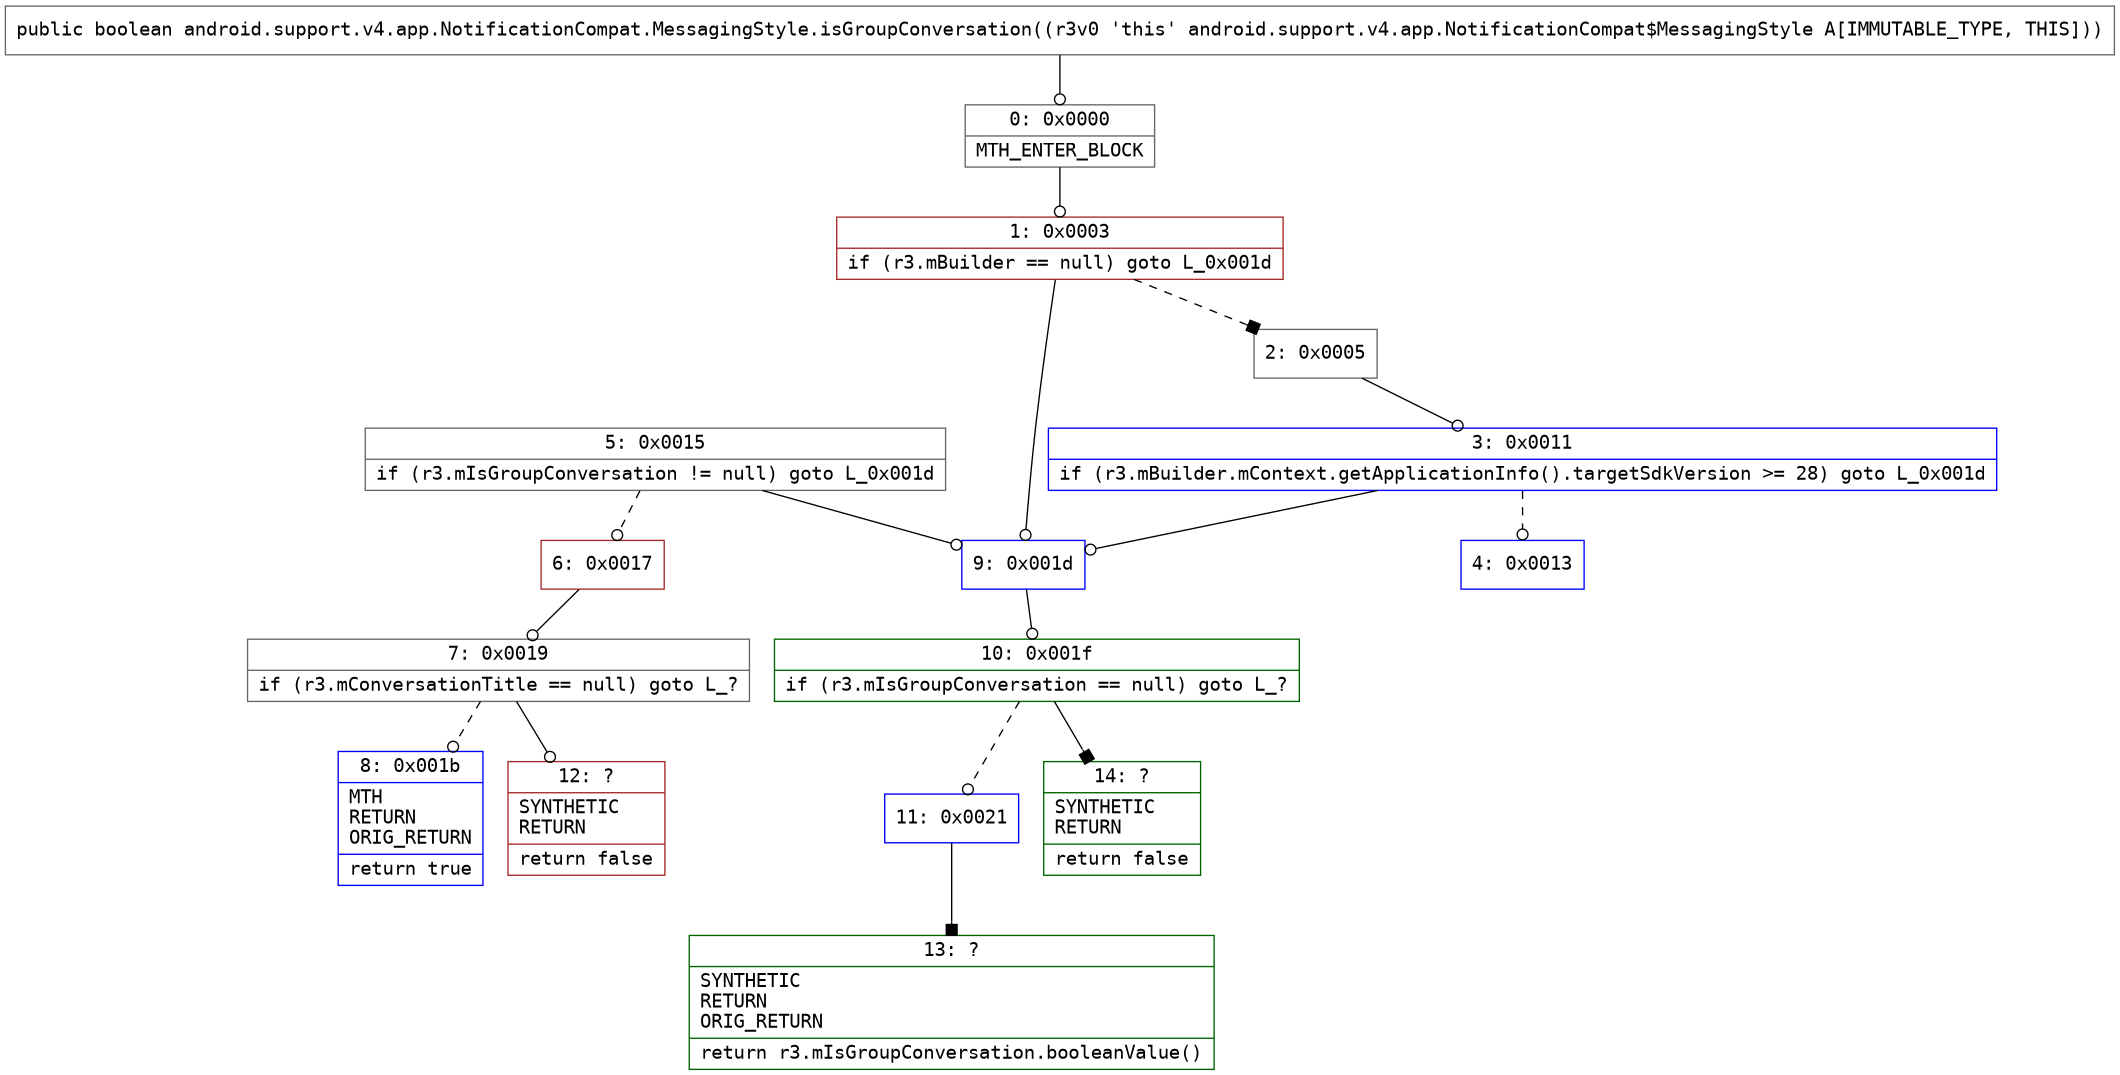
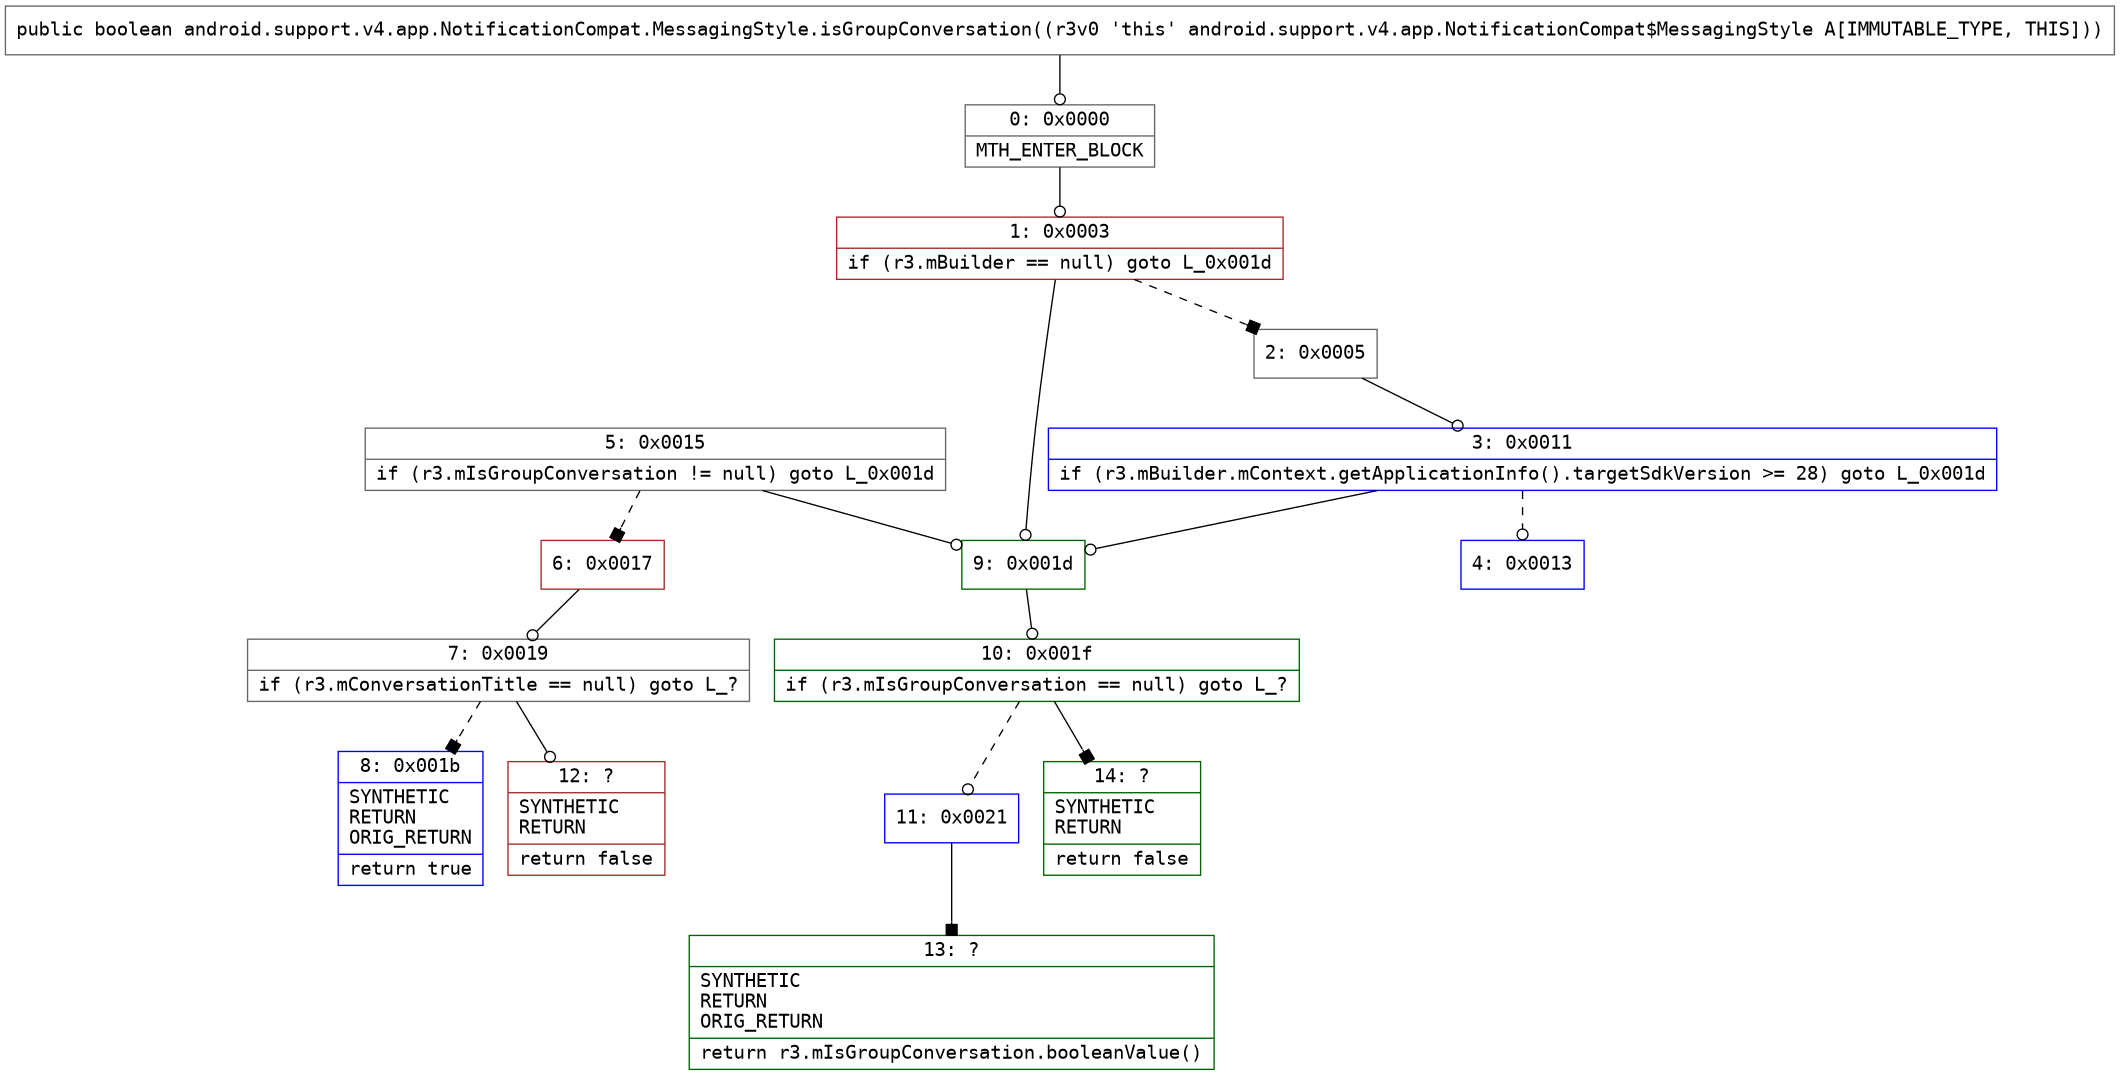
edge "5: 0x0015" -> "6: 0x0017": arrowhead odot -> box
node "9: 0x001d": color blue -> darkgreen
edge "7: 0x0019" -> "8: 0x001b": arrowhead odot -> box
node "8: 0x001b": text "MTH" -> "SYNTHETIC"
